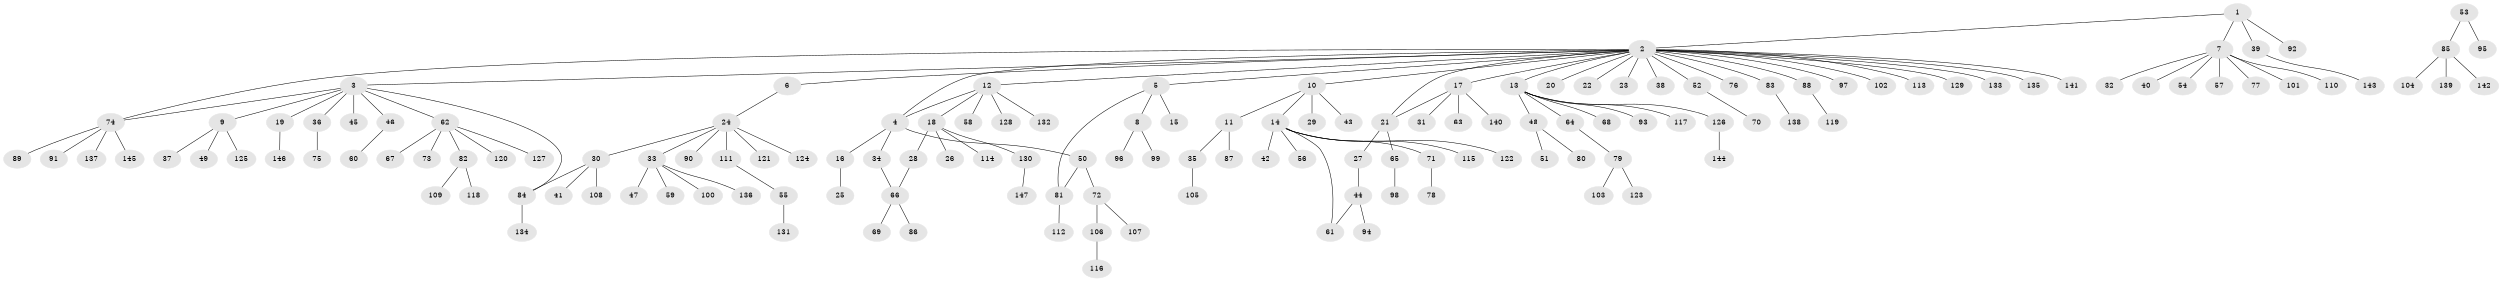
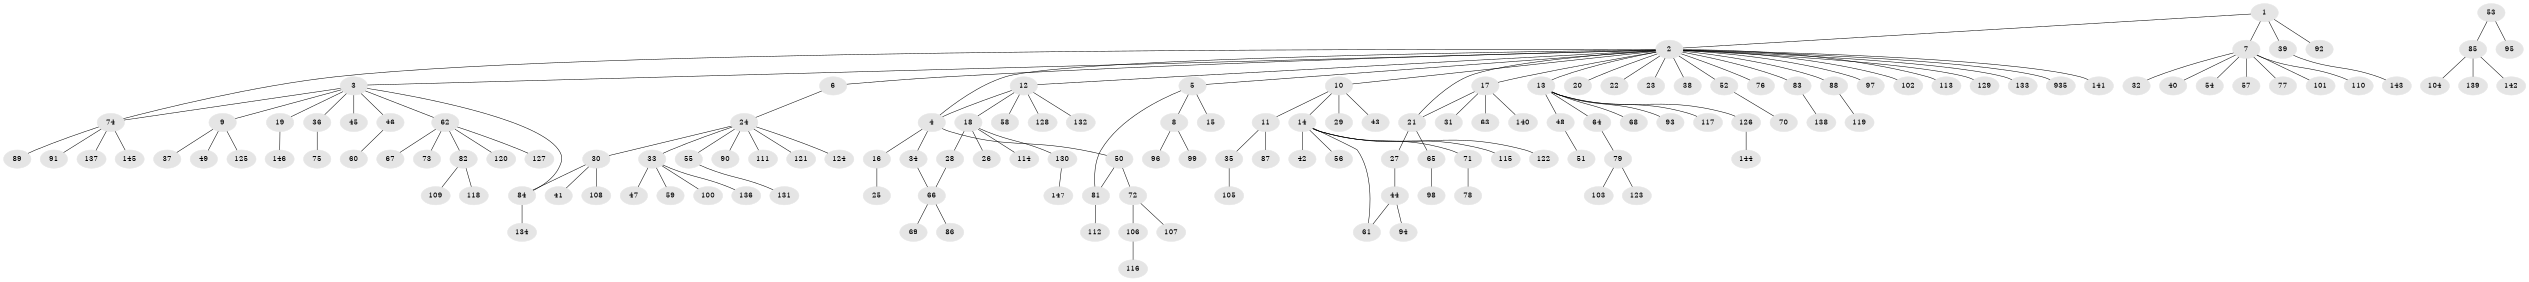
node "135": label "135" -> "935"
node "80": removed
edge "111" -- "55": now "24" -- "55"
